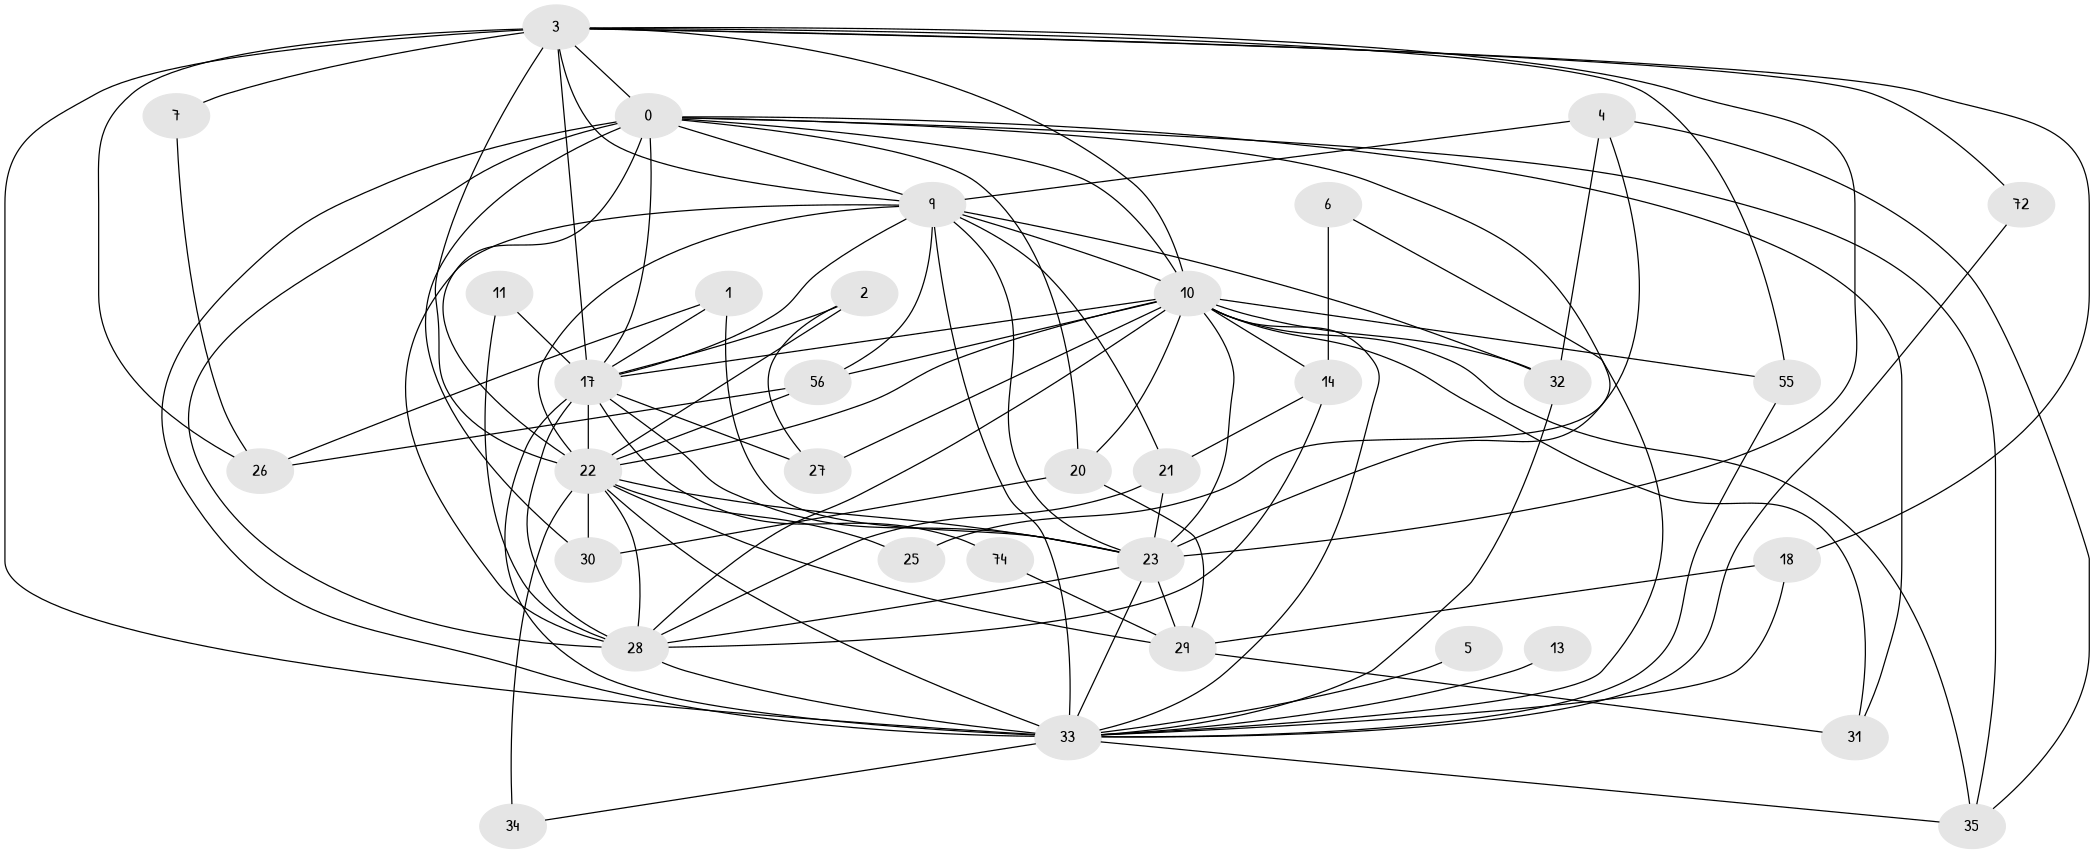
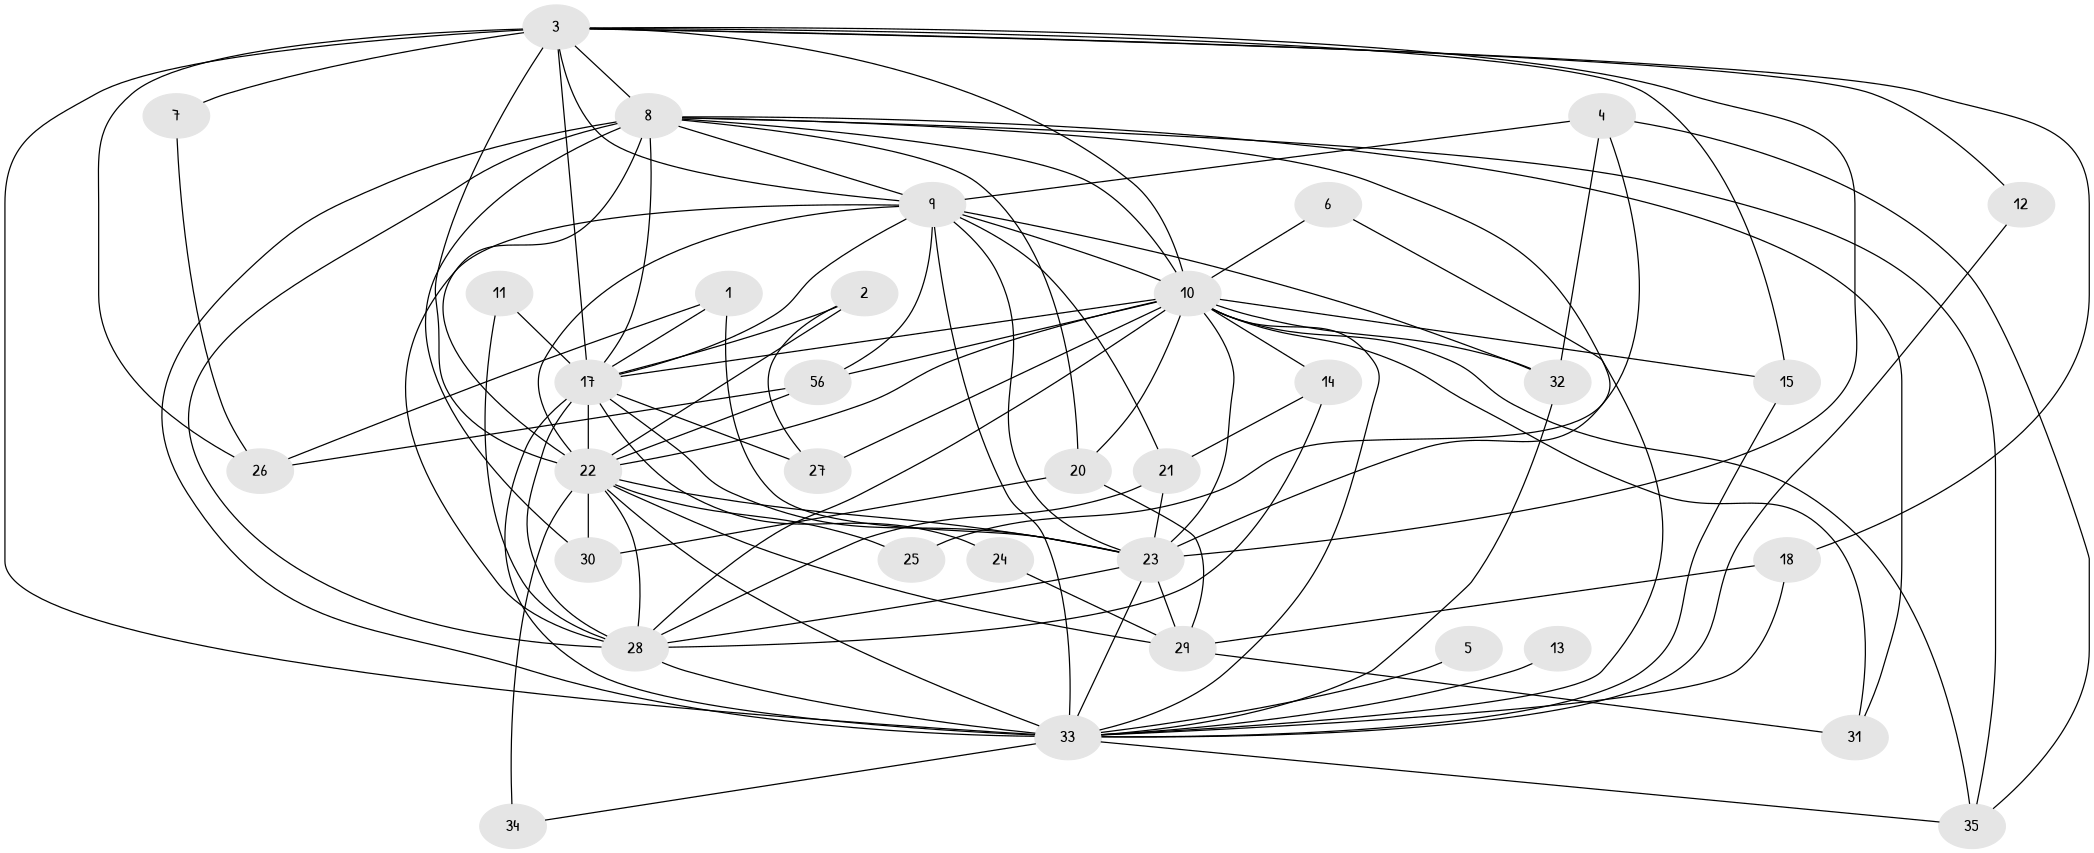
node "0": label "0" -> "8"
node "72": label "72" -> "12"
edge "6" -- "14": now "6" -- "10"
node "55": label "55" -> "15"
node "74": label "74" -> "24"
